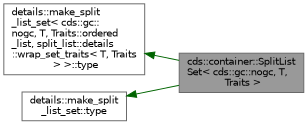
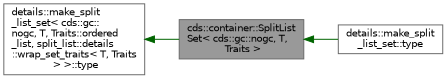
edge "cds::container::SplitList Set< cds::gc::nogc, T, Traits >" -> "details::make_split _list_set::type": reversed
